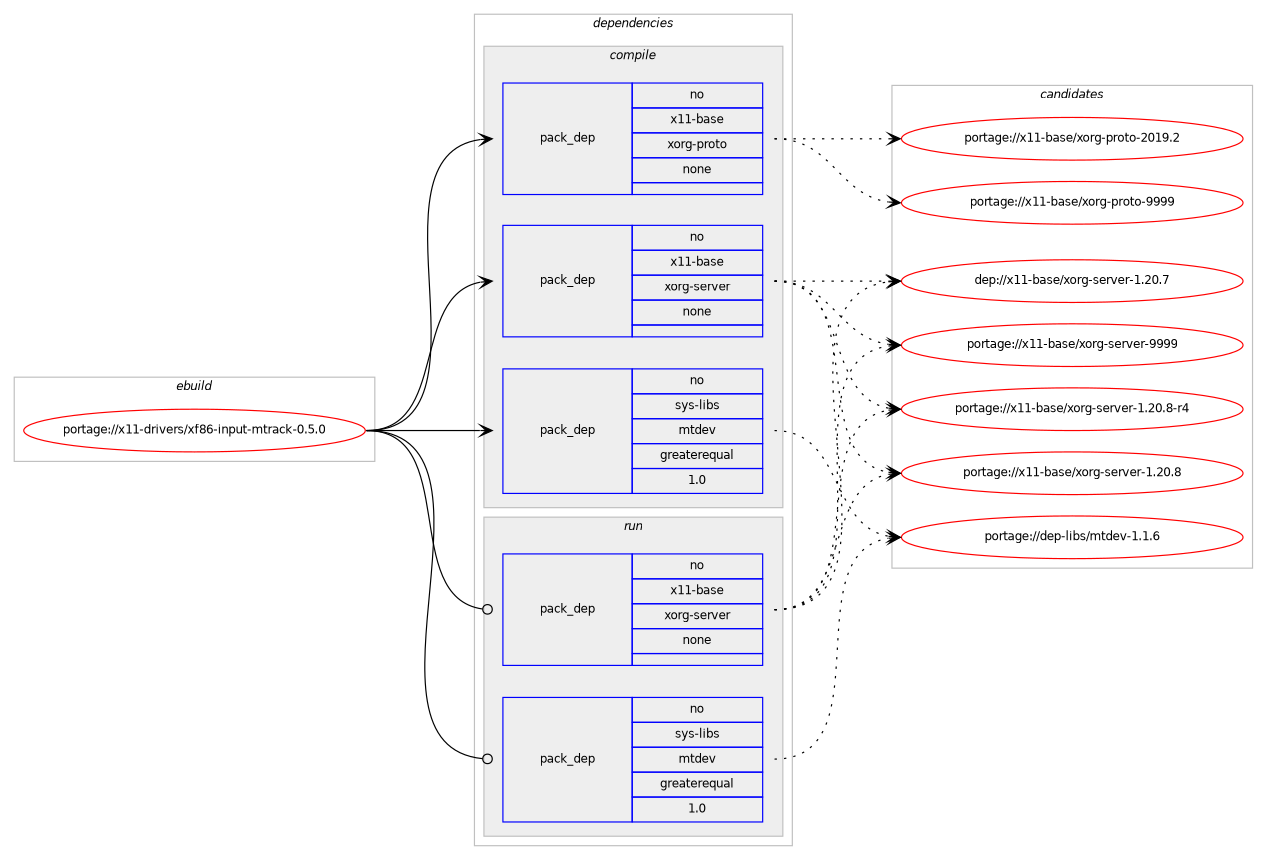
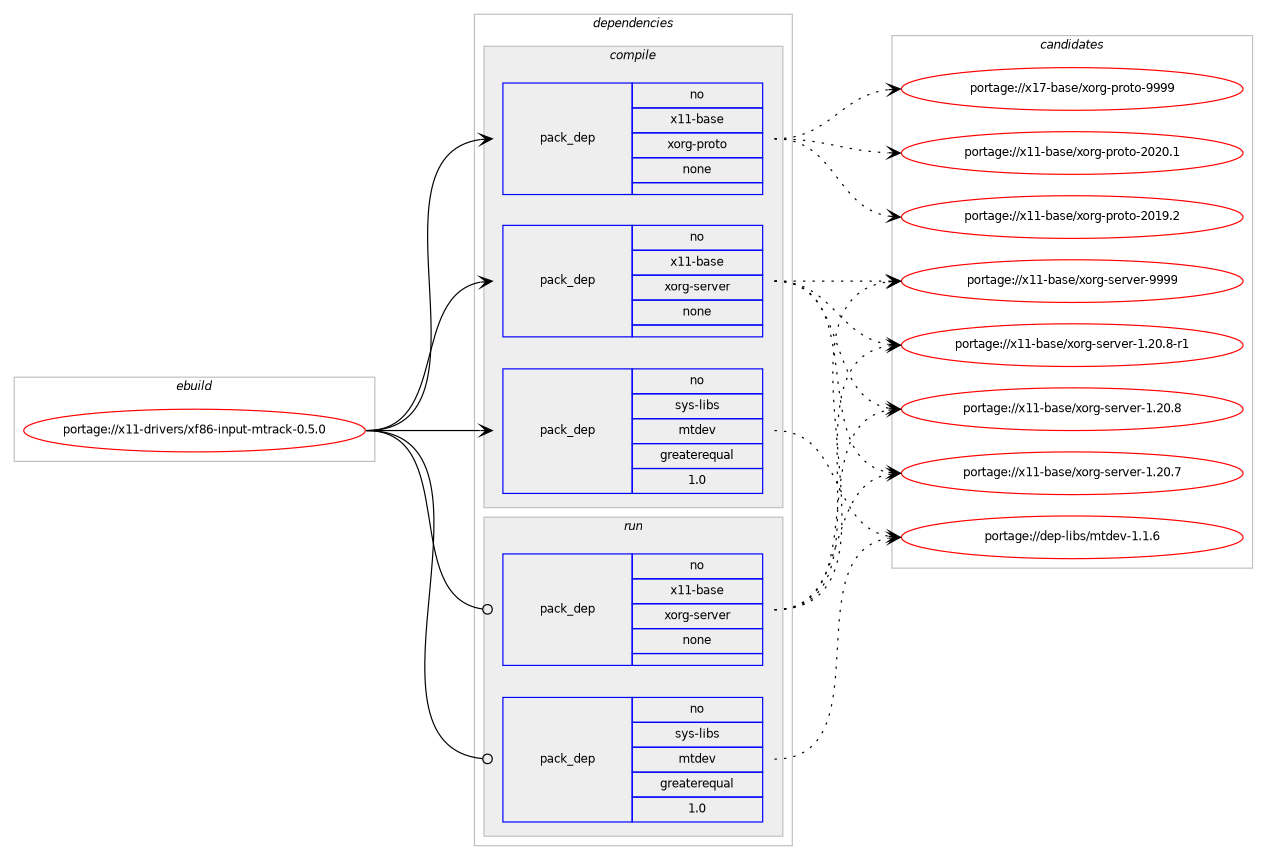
node "portage://x11-base/xorg-proto-2020.1": added
node "portage://x11-base/xorg-proto-9999": label "portage://x11-base/xorg-proto-9999" -> "portage://x17-base/xorg-proto-9999"
node "dep://x11-base/xorg-server-1.20.7": label "dep://x11-base/xorg-server-1.20.7" -> "portage://x11-base/xorg-server-1.20.7"
node "portage://x11-base/xorg-server-1.20.8-r4": label "portage://x11-base/xorg-server-1.20.8-r4" -> "portage://x11-base/xorg-server-1.20.8-r1"
